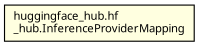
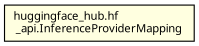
node "huggingface_hub.hf _hub.InferenceProviderMapping": label "huggingface_hub.hf _hub.InferenceProviderMapping" -> "huggingface_hub.hf _api.InferenceProviderMapping"
